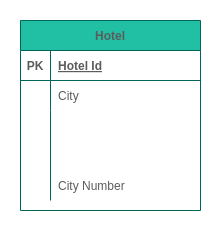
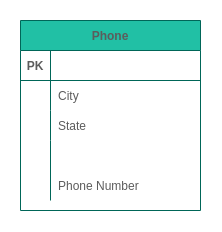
node "Hotel": label "Hotel" -> "Phone"
node "Hotel Id": removed
node "State": added
node "City Number": label "City Number" -> "Phone Number"
